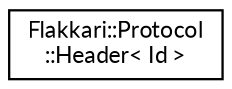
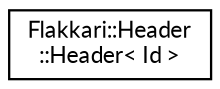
node "Flakkari::Protocol ::Header< Id >": label "Flakkari::Protocol ::Header< Id >" -> "Flakkari::Header ::Header< Id >"
